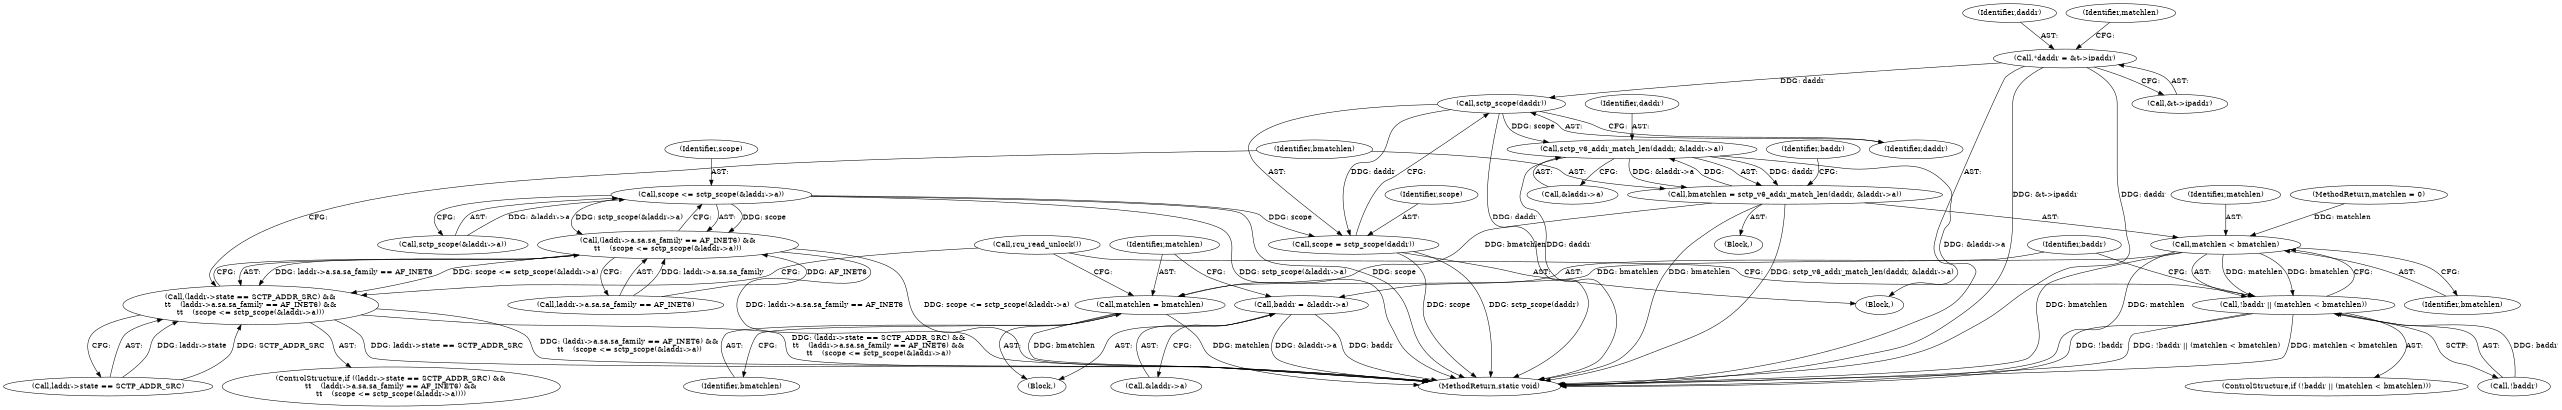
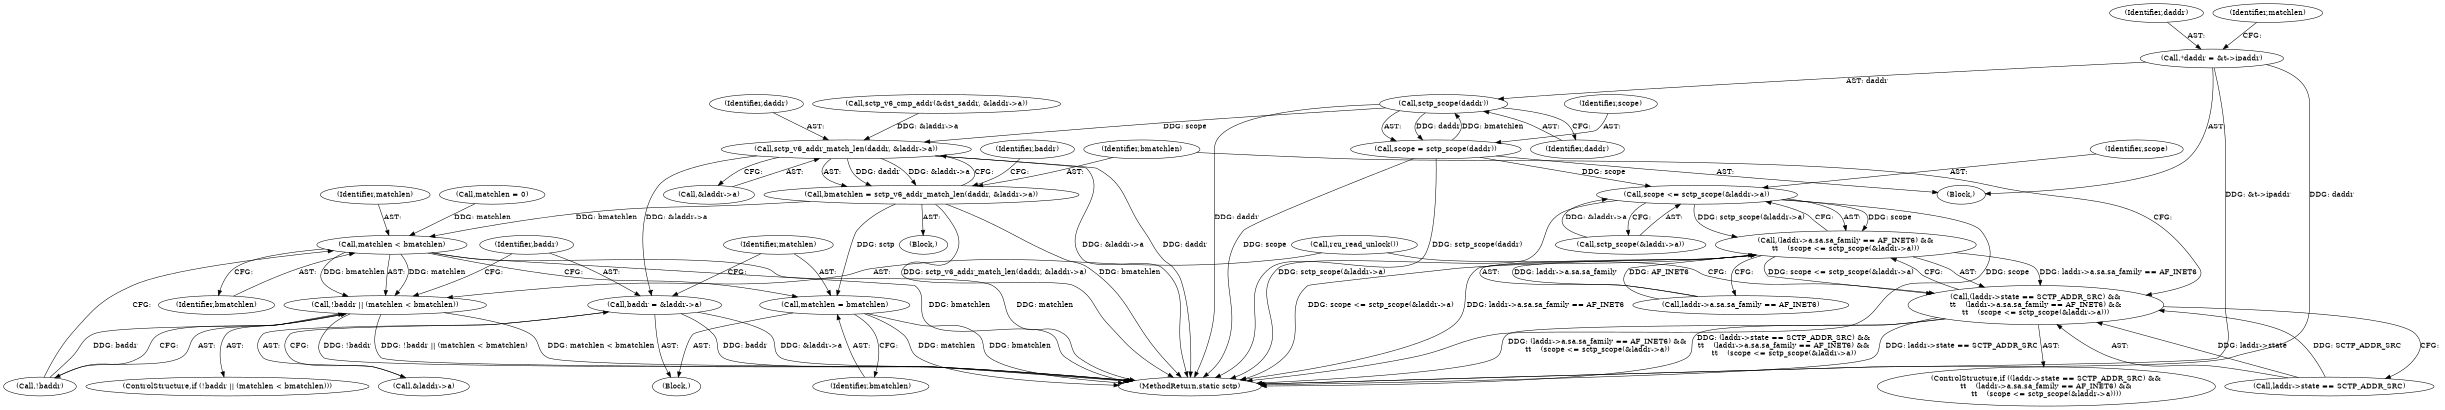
edge "(Call,*daddr = &t->ipaddr)" -> "(Call,sctp_scope(daddr))": label "DDG: daddr" -> "AST: daddr"
node "(Call,sctp_v6_cmp_addr(&dst_saddr, &laddr->a))": added
node "(Call,&t->ipaddr)": removed
edge "(Call,scope = sctp_scope(daddr))" -> "(Call,sctp_scope(daddr))": label "CFG: " -> "DDG: bmatchlen"
edge "(Call,bmatchlen = sctp_v6_addr_match_len(daddr, &laddr->a))" -> "(Call,sctp_v6_addr_match_len(daddr, &laddr->a))": label "DDG: " -> "CFG: "
edge "(Call,sctp_v6_addr_match_len(daddr, &laddr->a))" -> "(Call,baddr = &laddr->a)": added, label "DDG: &laddr->a"
node "(MethodReturn,matchlen = 0)": label "(MethodReturn,matchlen = 0)" -> "(Call,matchlen = 0)"
edge "(Call,scope <= sctp_scope(&laddr->a))" -> "(Call,scope = sctp_scope(daddr))": reversed
edge "(Call,bmatchlen = sctp_v6_addr_match_len(daddr, &laddr->a))" -> "(Call,matchlen < bmatchlen)": label "AST: " -> "DDG: bmatchlen"
edge "(Call,bmatchlen = sctp_v6_addr_match_len(daddr, &laddr->a))" -> "(Call,matchlen = bmatchlen)": label "DDG: bmatchlen" -> "DDG: sctp"
edge "(Call,!baddr || (matchlen < bmatchlen))" -> "(Call,matchlen < bmatchlen)": now "(Call,!baddr)" -> "(Call,matchlen < bmatchlen)"
edge "(Call,matchlen < bmatchlen)" -> "(Call,matchlen = bmatchlen)": label "DDG: bmatchlen" -> "CFG: "
edge "(Call,rcu_read_unlock())" -> "(Call,!baddr || (matchlen < bmatchlen))": label "CFG: " -> "AST: "
edge "(Call,rcu_read_unlock())" -> "(Call,matchlen = bmatchlen)": removed, label "CFG:"
edge "(Call,!baddr || (matchlen < bmatchlen))" -> "(Call,!baddr)": label "SCTP: " -> "CFG: "
node "(MethodReturn,static void)": label "(MethodReturn,static void)" -> "(MethodReturn,static sctp)"
